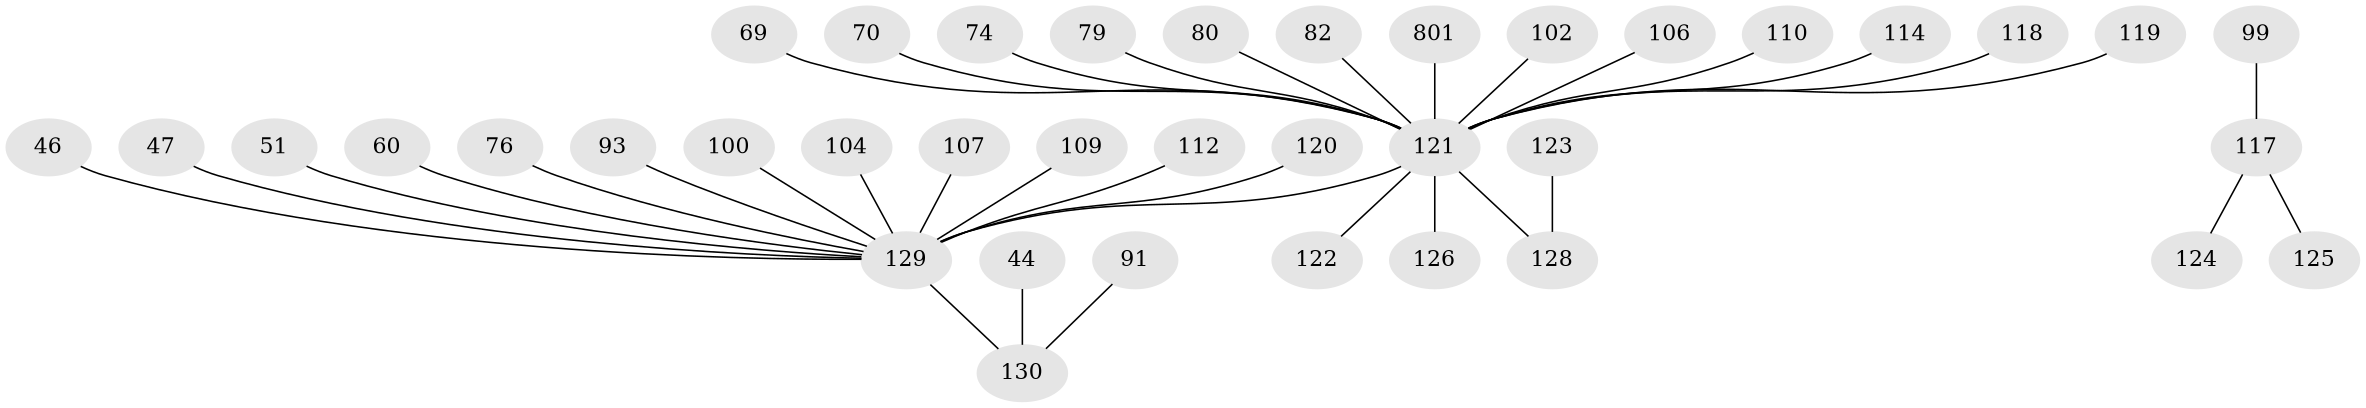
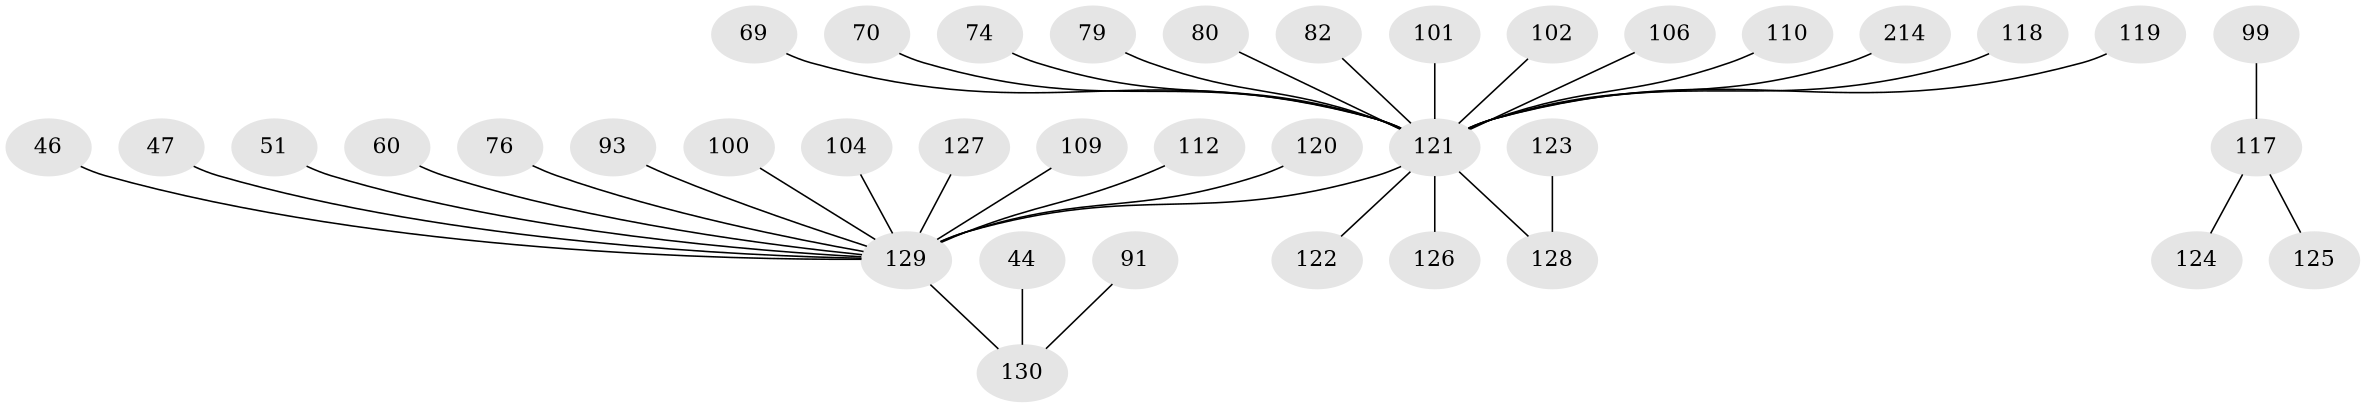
node "801": label "801" -> "101"
node "114": label "114" -> "214"
node "107": label "107" -> "127"
